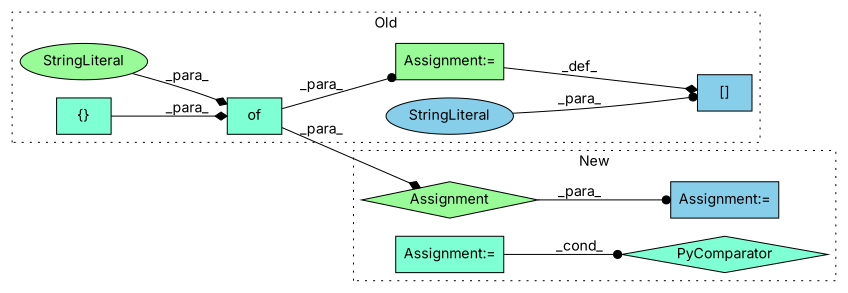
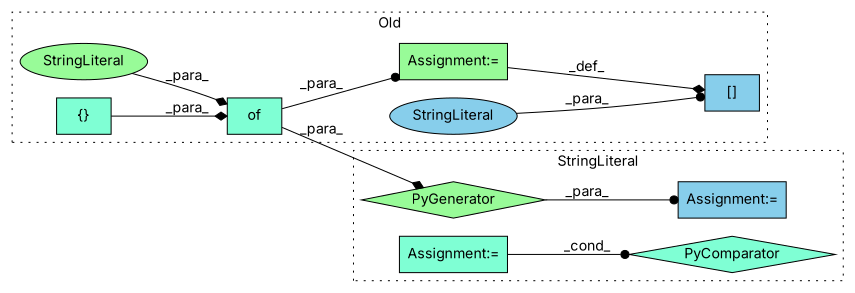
cluster "New": label "New" -> "StringLiteral"
node "Assignment": label "Assignment" -> "PyGenerator"
